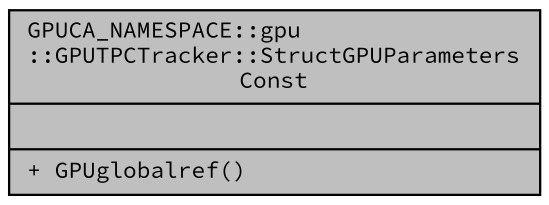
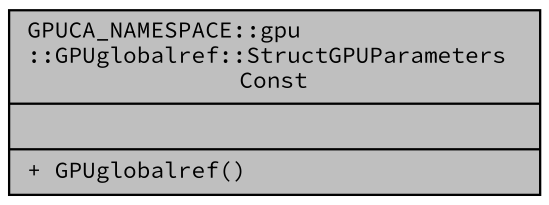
node "GPUCA_NAMESPACE::gpu": text "::GPUTPCTracker::StructGPUParameters" -> "::GPUglobalref::StructGPUParameters"
